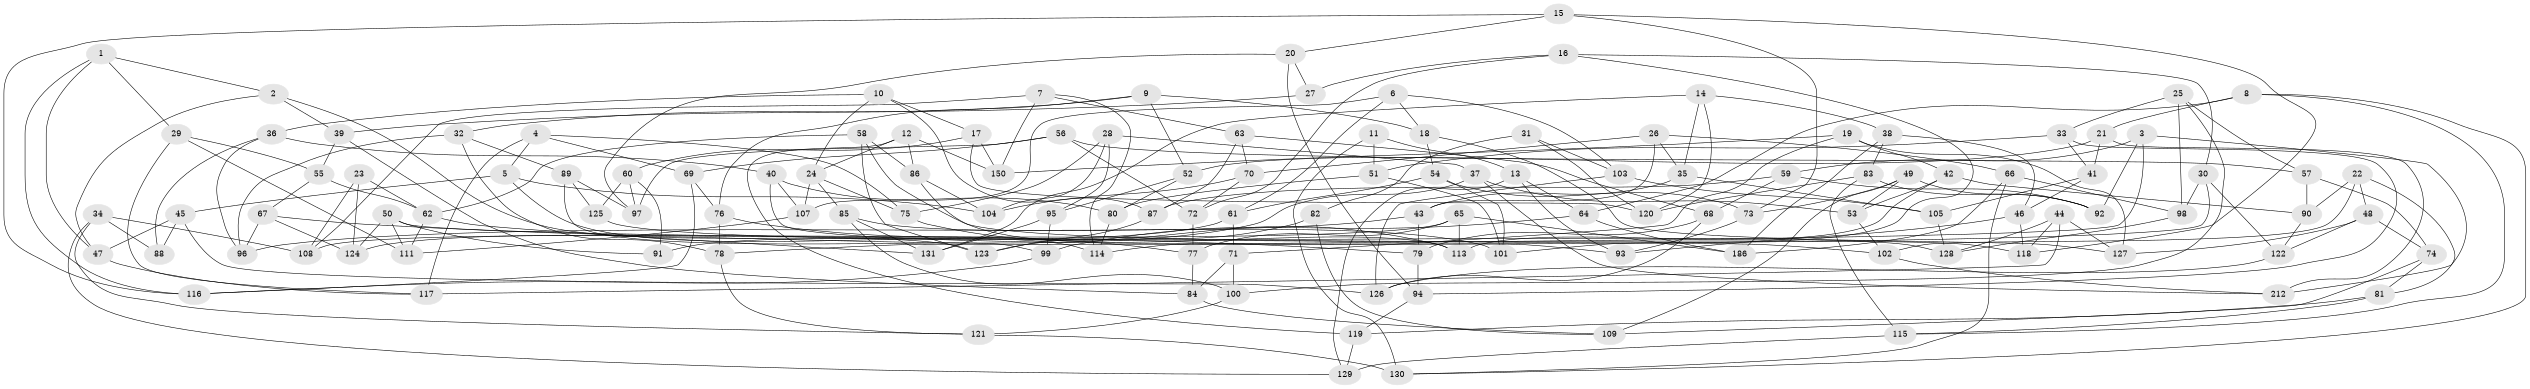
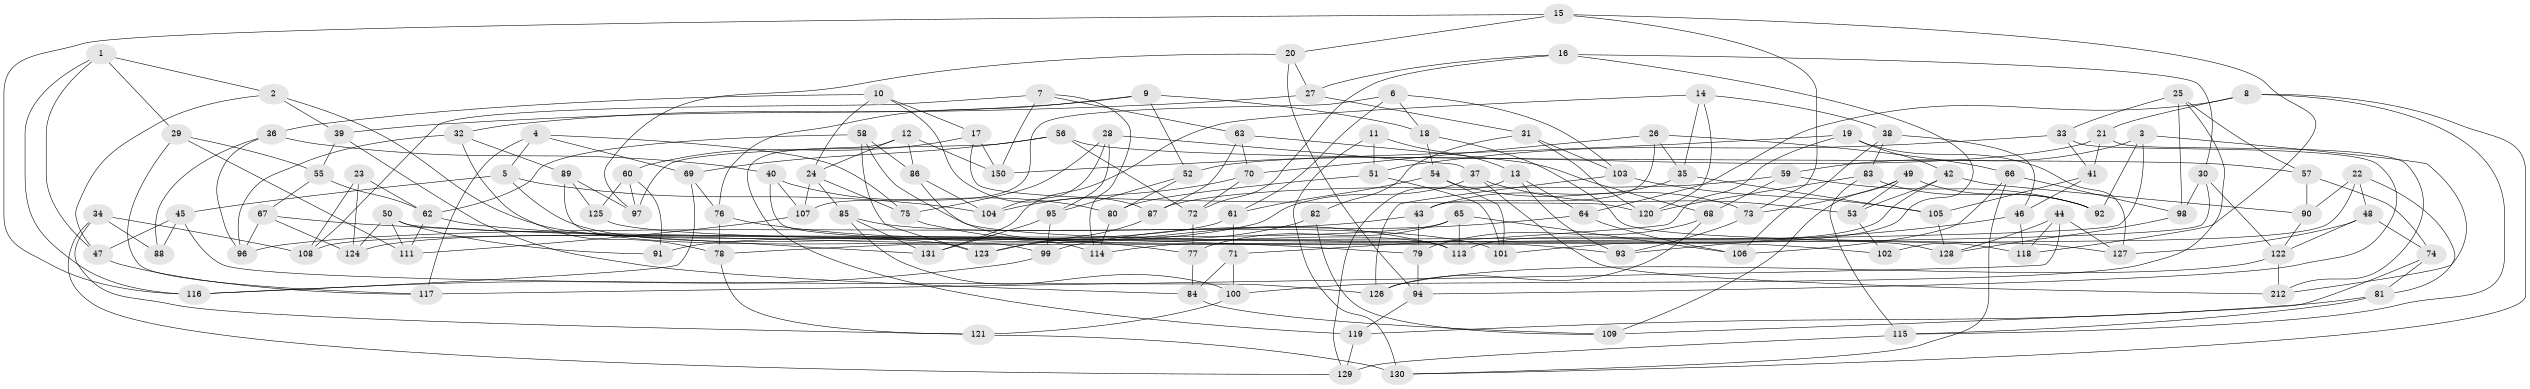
edge "27" -- "31": added
node "186": label "186" -> "106"
edge "102" -- "212": now "122" -- "212"
